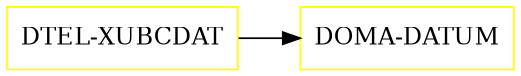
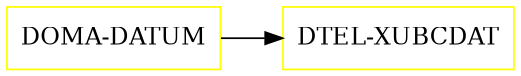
edge "DTEL-XUBCDAT" -> "DOMA-DATUM": reversed
